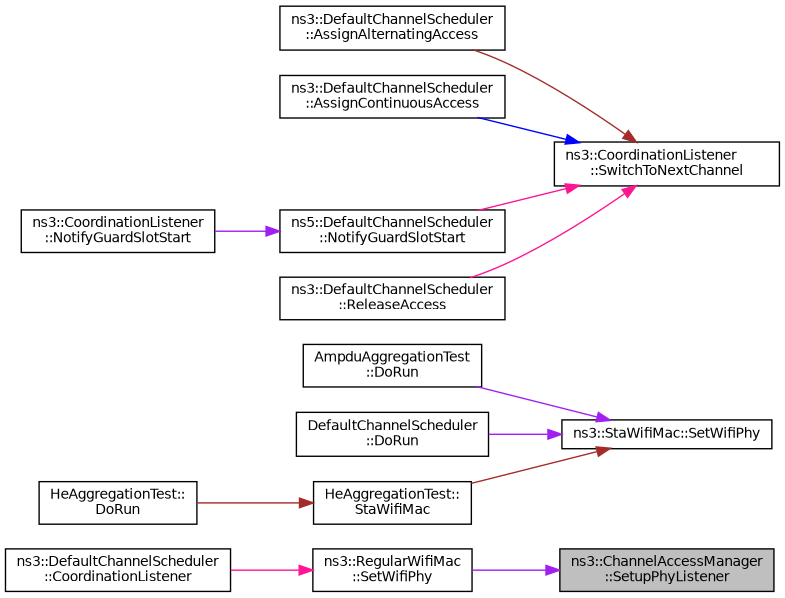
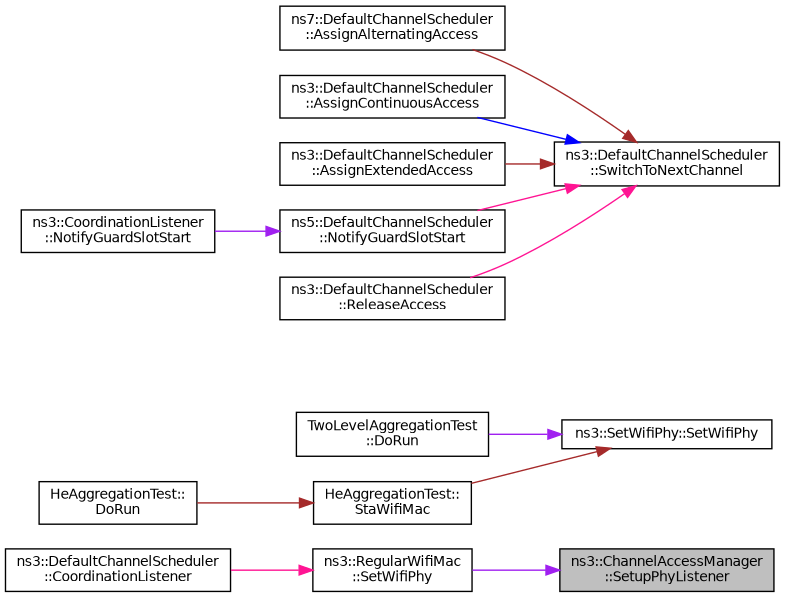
node "ns3::DefaultChannelScheduler ::AssignAlternatingAccess": label "ns3::DefaultChannelScheduler ::AssignAlternatingAccess" -> "ns7::DefaultChannelScheduler ::AssignAlternatingAccess"
node "ns3::DefaultChannelScheduler ::AssignExtendedAccess": added
node "ns3::CoordinationListener ::SwitchToNextChannel": label "ns3::CoordinationListener ::SwitchToNextChannel" -> "ns3::DefaultChannelScheduler ::SwitchToNextChannel"
node "AmpduAggregationTest ::DoRun": removed
node "DefaultChannelScheduler ::DoRun": label "DefaultChannelScheduler ::DoRun" -> "TwoLevelAggregationTest ::DoRun"
node "ns3::StaWifiMac::SetWifiPhy": label "ns3::StaWifiMac::SetWifiPhy" -> "ns3::SetWifiPhy::SetWifiPhy"
